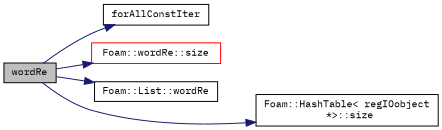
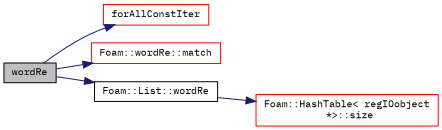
node "forAllConstIter": color black -> red
node "Foam::wordRe::size": label "Foam::wordRe::size" -> "Foam::wordRe::match"
node "Foam::HashTable< regIOobject *>::size": color black -> red
edge "wordRe" -> "Foam::HashTable< regIOobject *>::size": now "Foam::List::wordRe" -> "Foam::HashTable< regIOobject *>::size"
